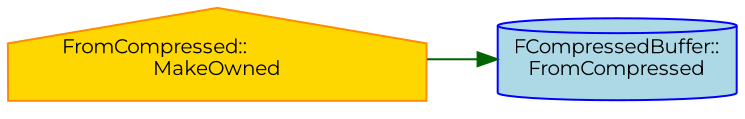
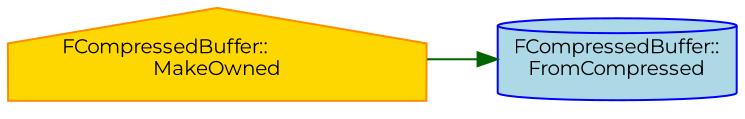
node "FromCompressed:: MakeOwned": label "FromCompressed:: MakeOwned" -> "FCompressedBuffer:: MakeOwned"
